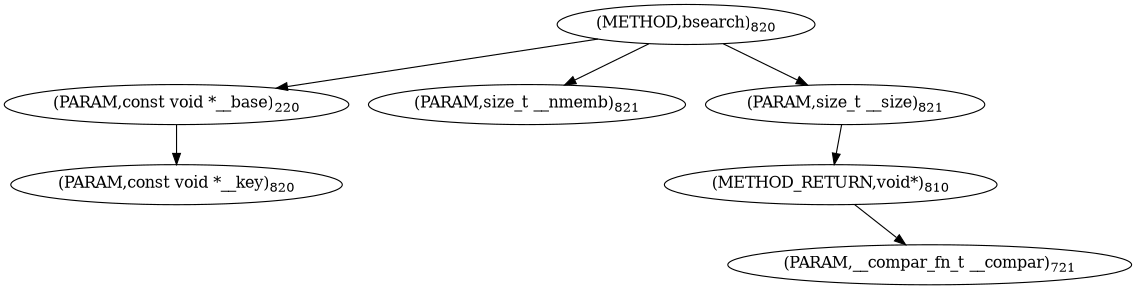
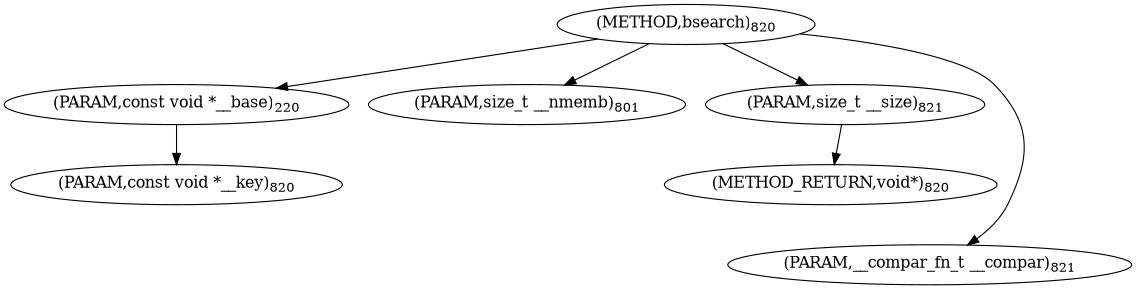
node "(PARAM,size_t __nmemb)": text "821" -> "801"
node "(METHOD_RETURN,void*)": text "810" -> "820"
edge "(METHOD_RETURN,void*)" -> "(PARAM,__compar_fn_t __compar)": now "(METHOD,bsearch)" -> "(PARAM,__compar_fn_t __compar)"
node "(PARAM,__compar_fn_t __compar)": text "721" -> "821"
